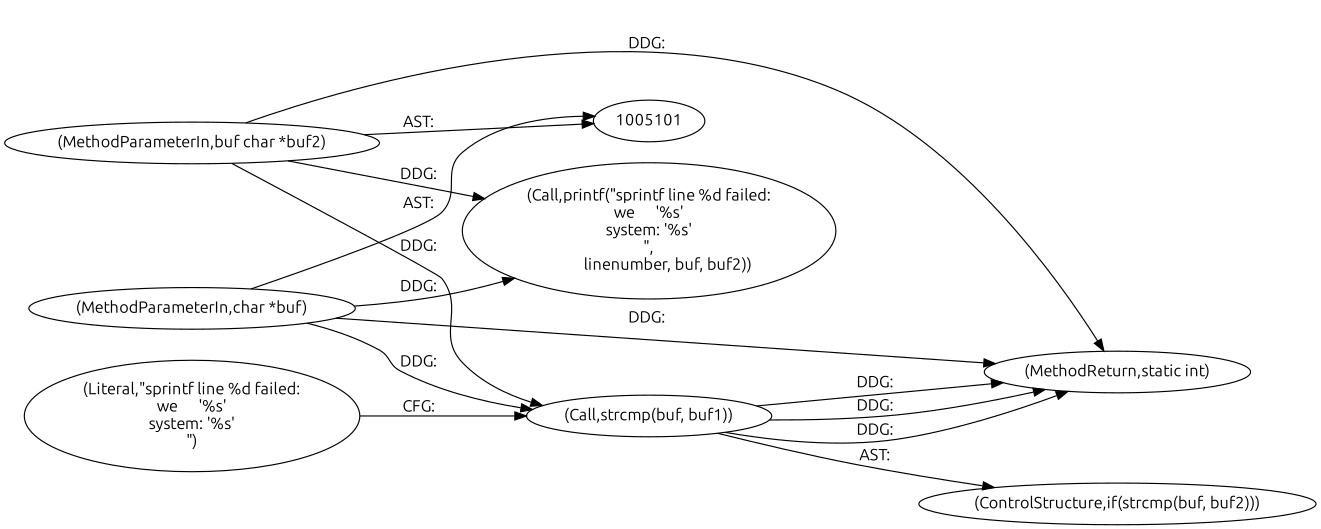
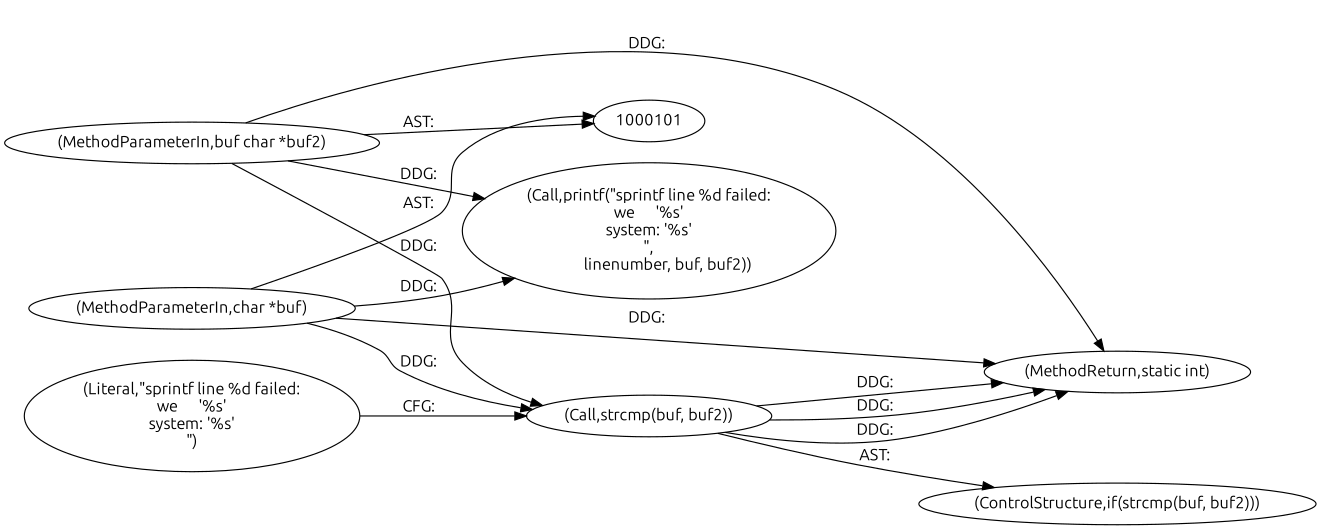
node "1005101": label "1005101" -> "1000101"
node "(Call,strcmp(buf, buf1))": label "(Call,strcmp(buf, buf1))" -> "(Call,strcmp(buf, buf2))"
